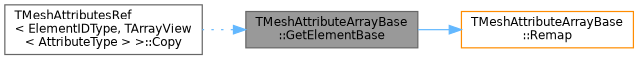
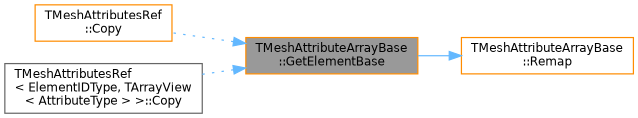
node "TMeshAttributesRef ::Copy": added
node "TMeshAttributeArrayBase ::GetElementBase": color gray40 -> darkorange
